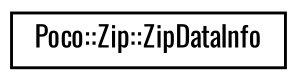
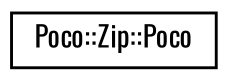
node "Poco::Zip::ZipDataInfo": label "Poco::Zip::ZipDataInfo" -> "Poco::Zip::Poco"
